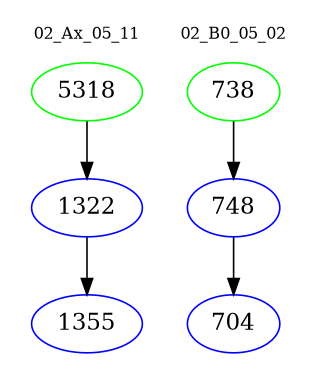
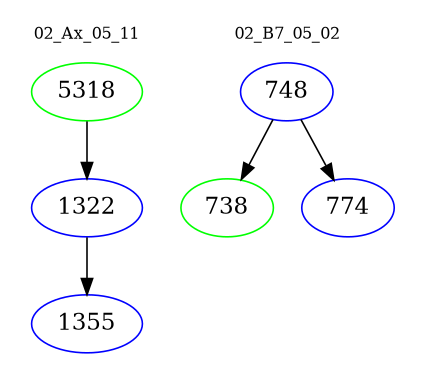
cluster "02_B0_05_02": label "02_B0_05_02" -> "02_B7_05_02"
edge "738" -> "748": reversed
node "704": label "704" -> "774"
